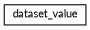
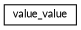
node "dataset_value": label "dataset_value" -> "value_value"
